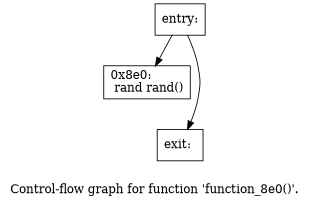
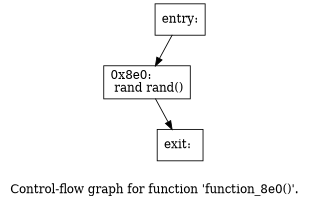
edge "entry:" -> "exit:": now "0x8e0:" -> "exit:"
